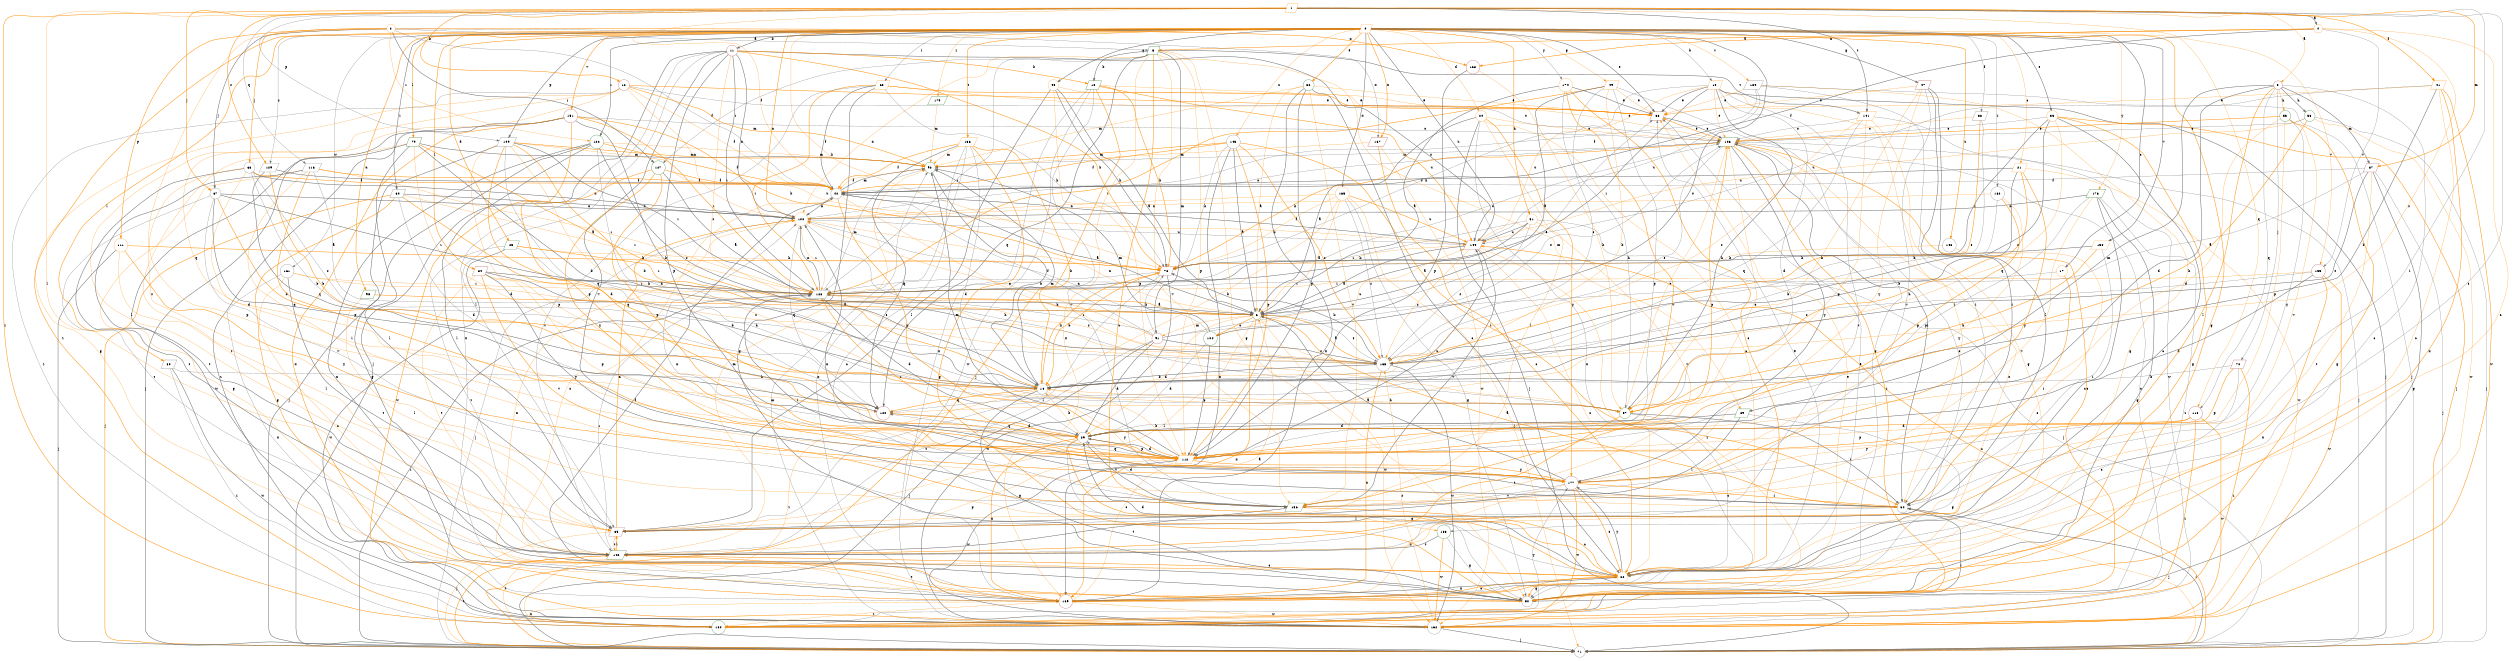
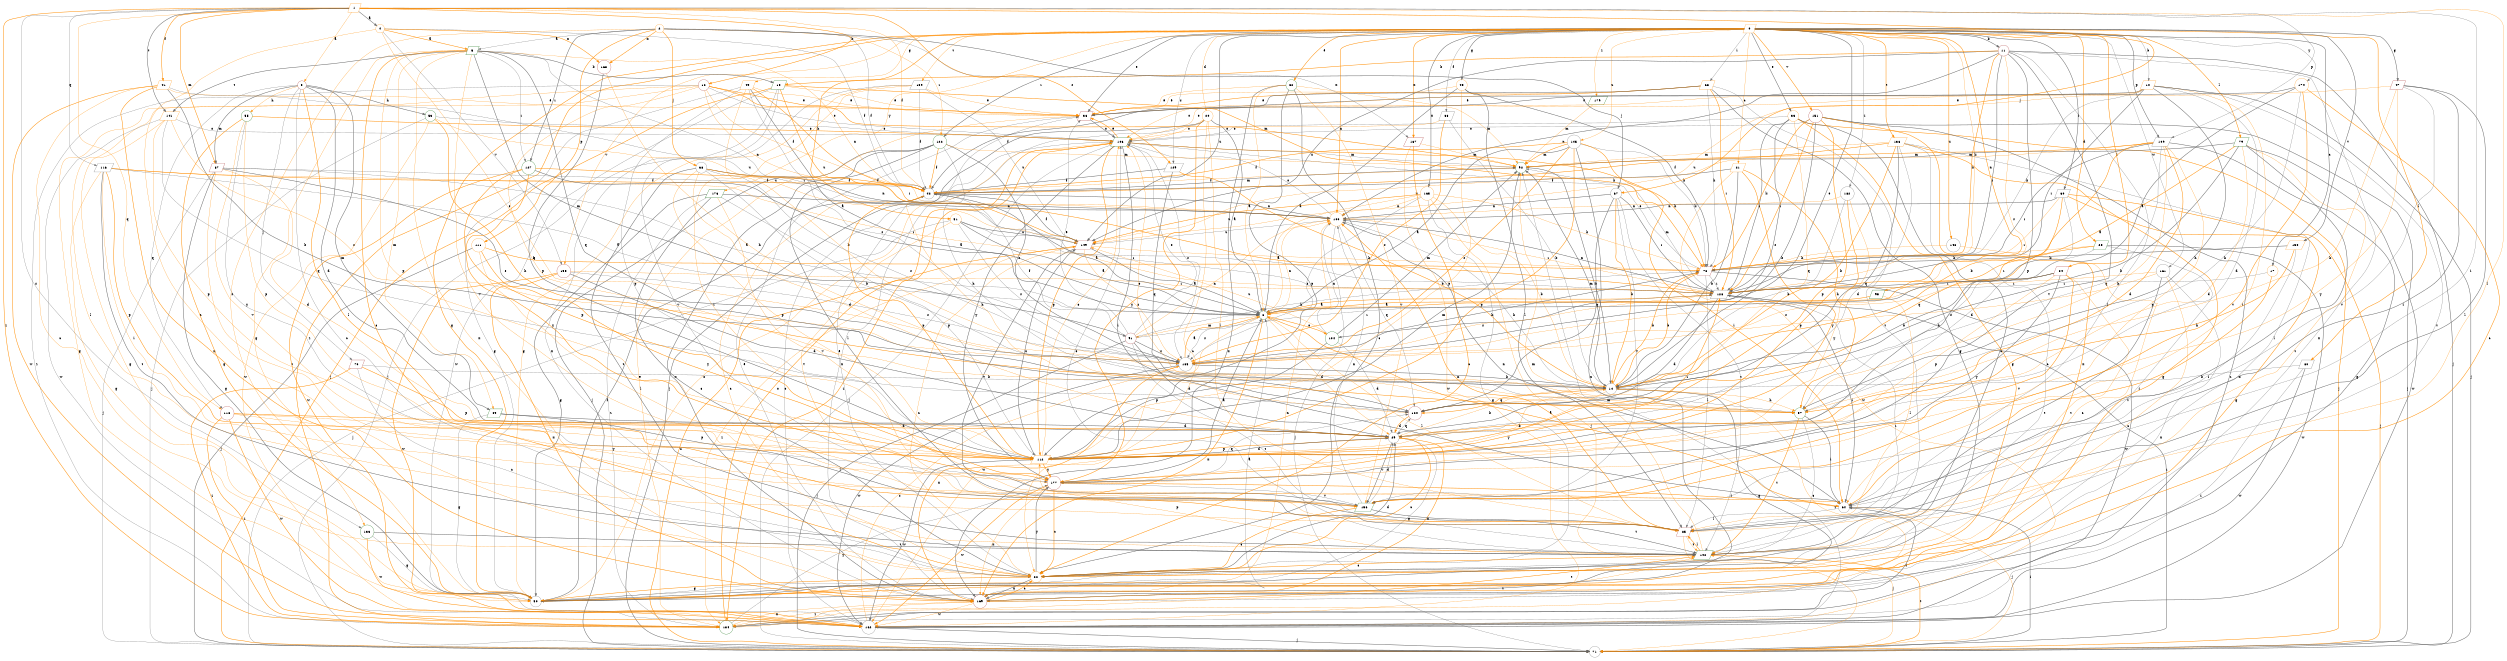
edge "4" -> "42": style bold -> solid
edge "139" -> "64": color gray40 -> darkorange
edge "14" -> "78": label "k" -> "b"
edge "55" -> "29": now "87" -> "29"
edge "169" -> "6": color darkorange -> gray40
